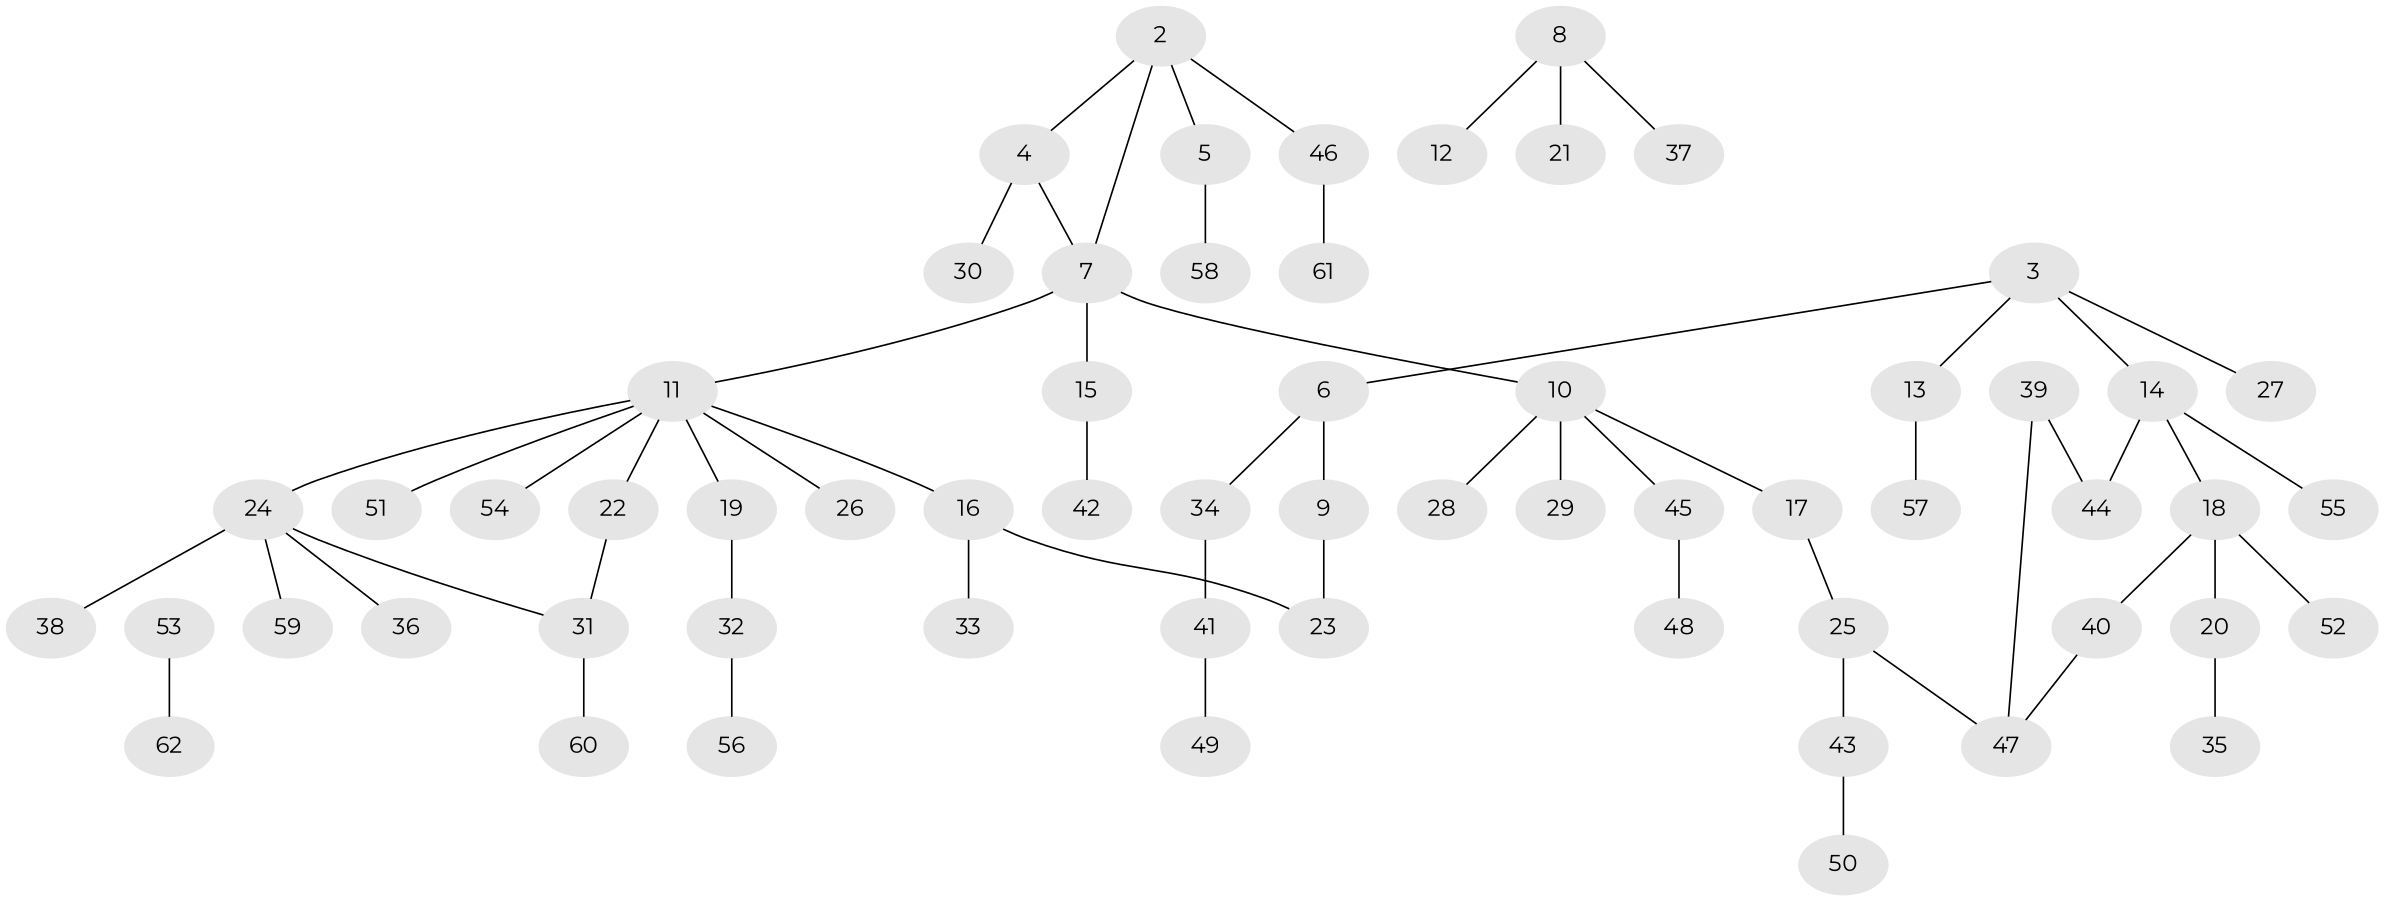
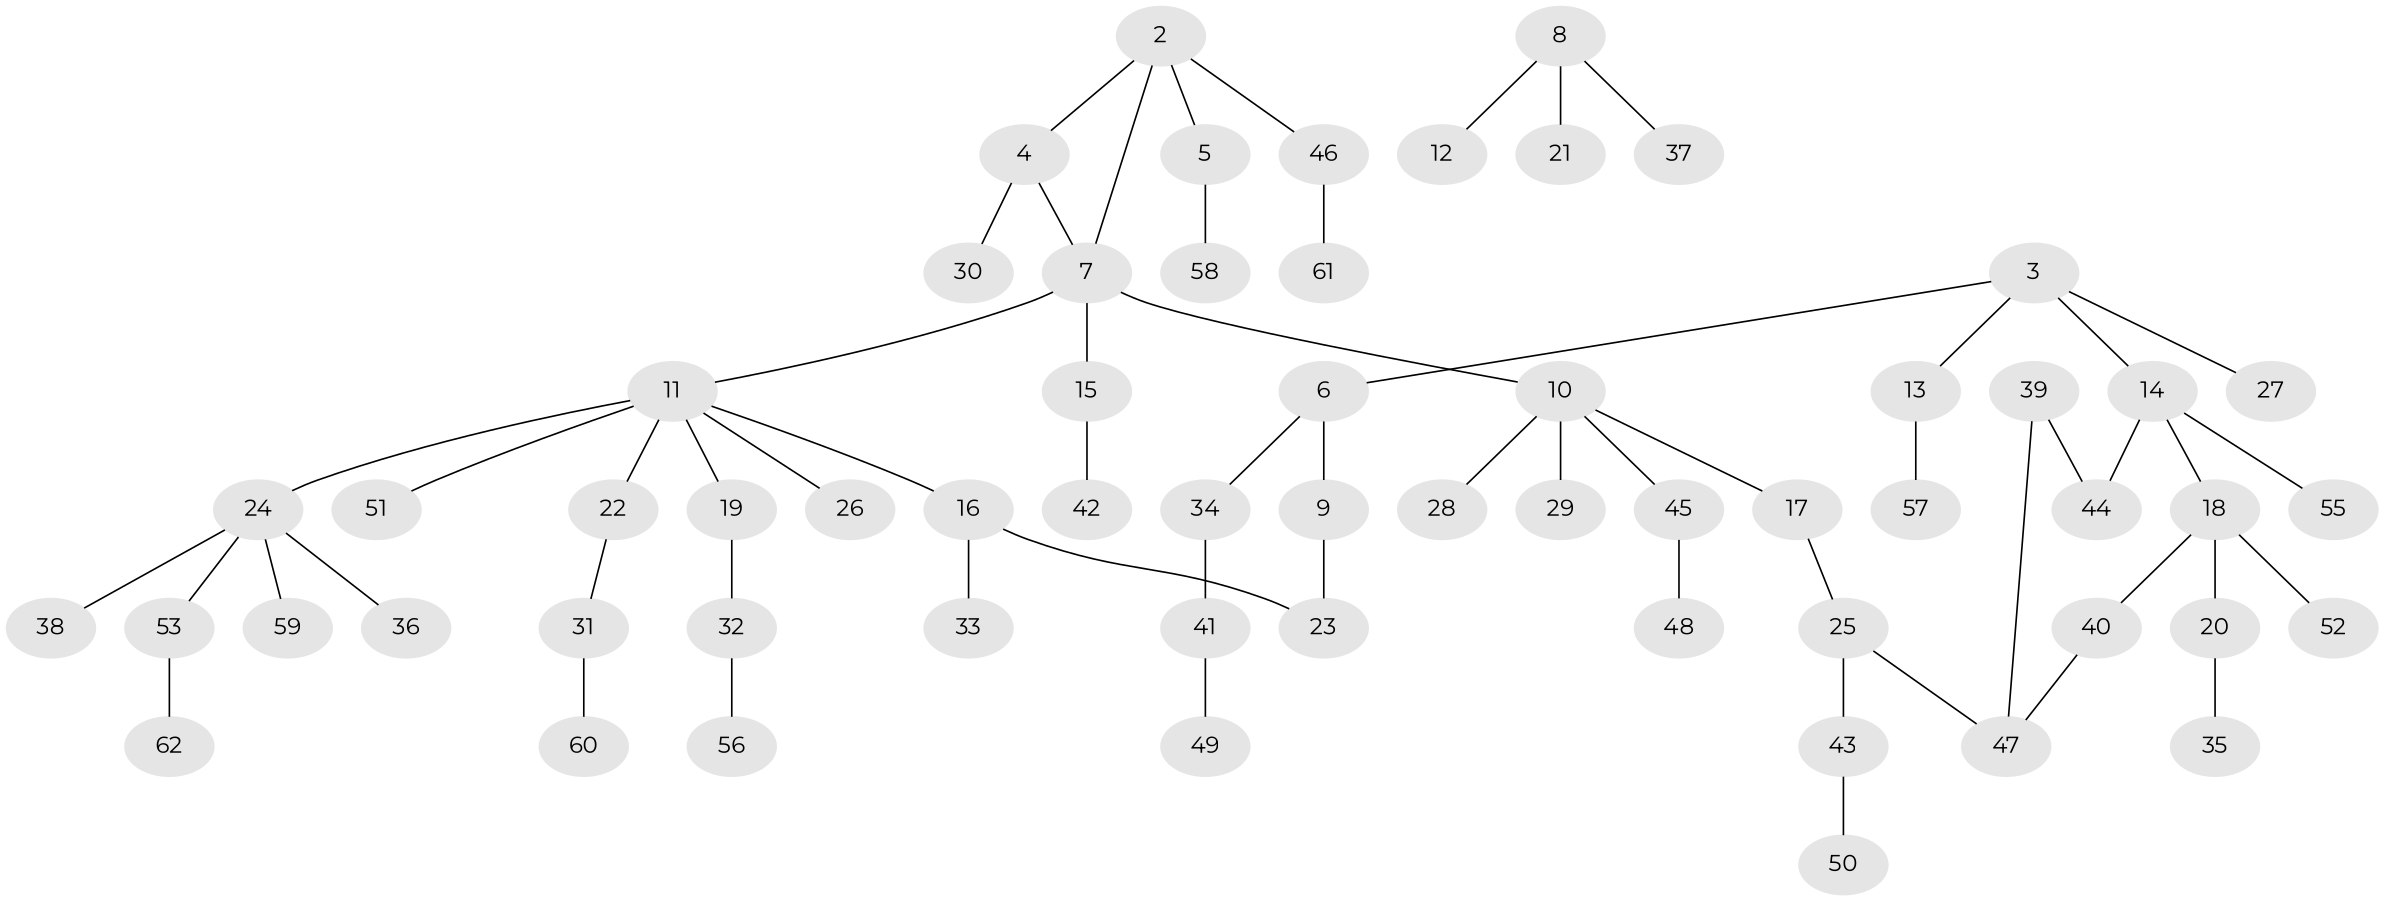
node "54": removed
edge "24" -- "31": now "24" -- "53"
